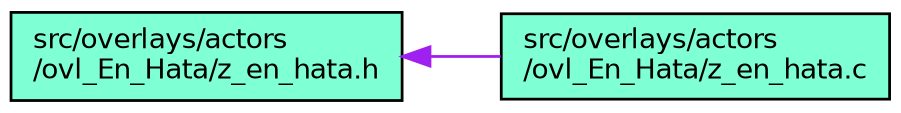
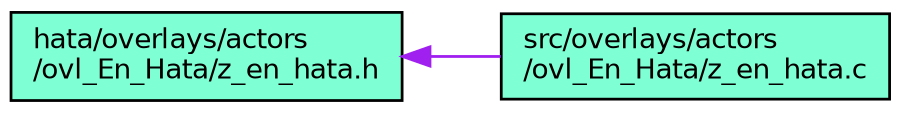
node "src/overlays/actors /ovl_En_Hata/z_en_hata.h": label "src/overlays/actors /ovl_En_Hata/z_en_hata.h" -> "hata/overlays/actors /ovl_En_Hata/z_en_hata.h"
